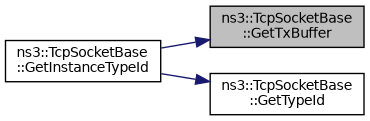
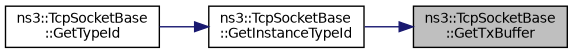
edge "ns3::TcpSocketBase ::GetInstanceTypeId" -> "ns3::TcpSocketBase ::GetTypeId": reversed
